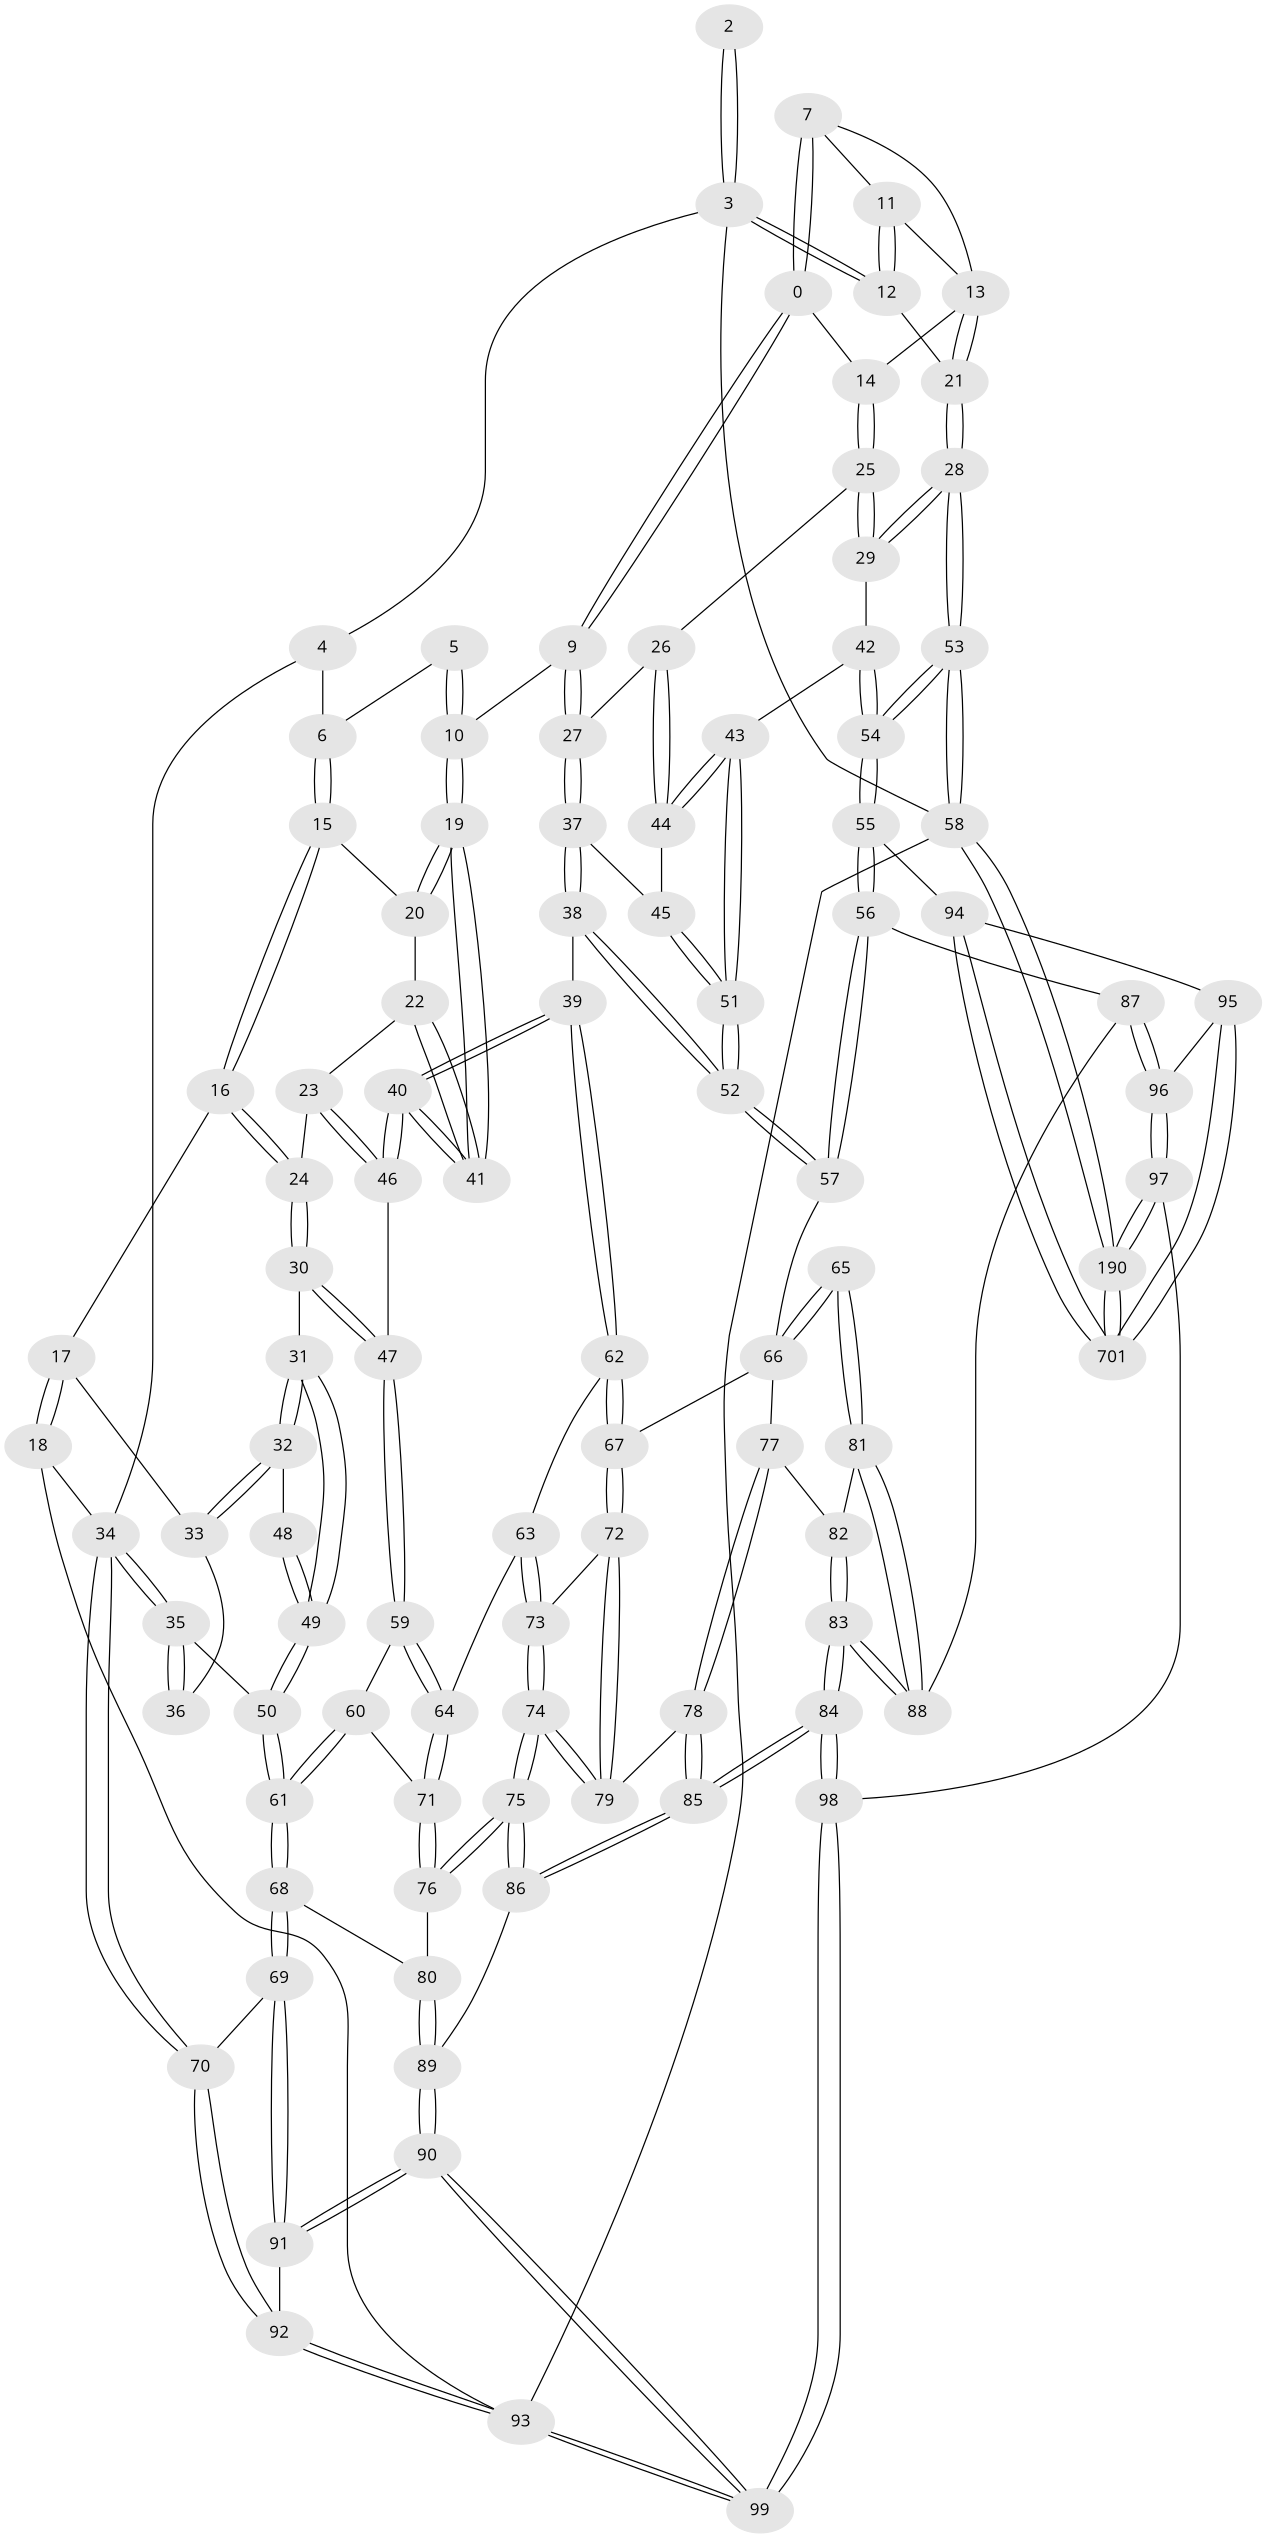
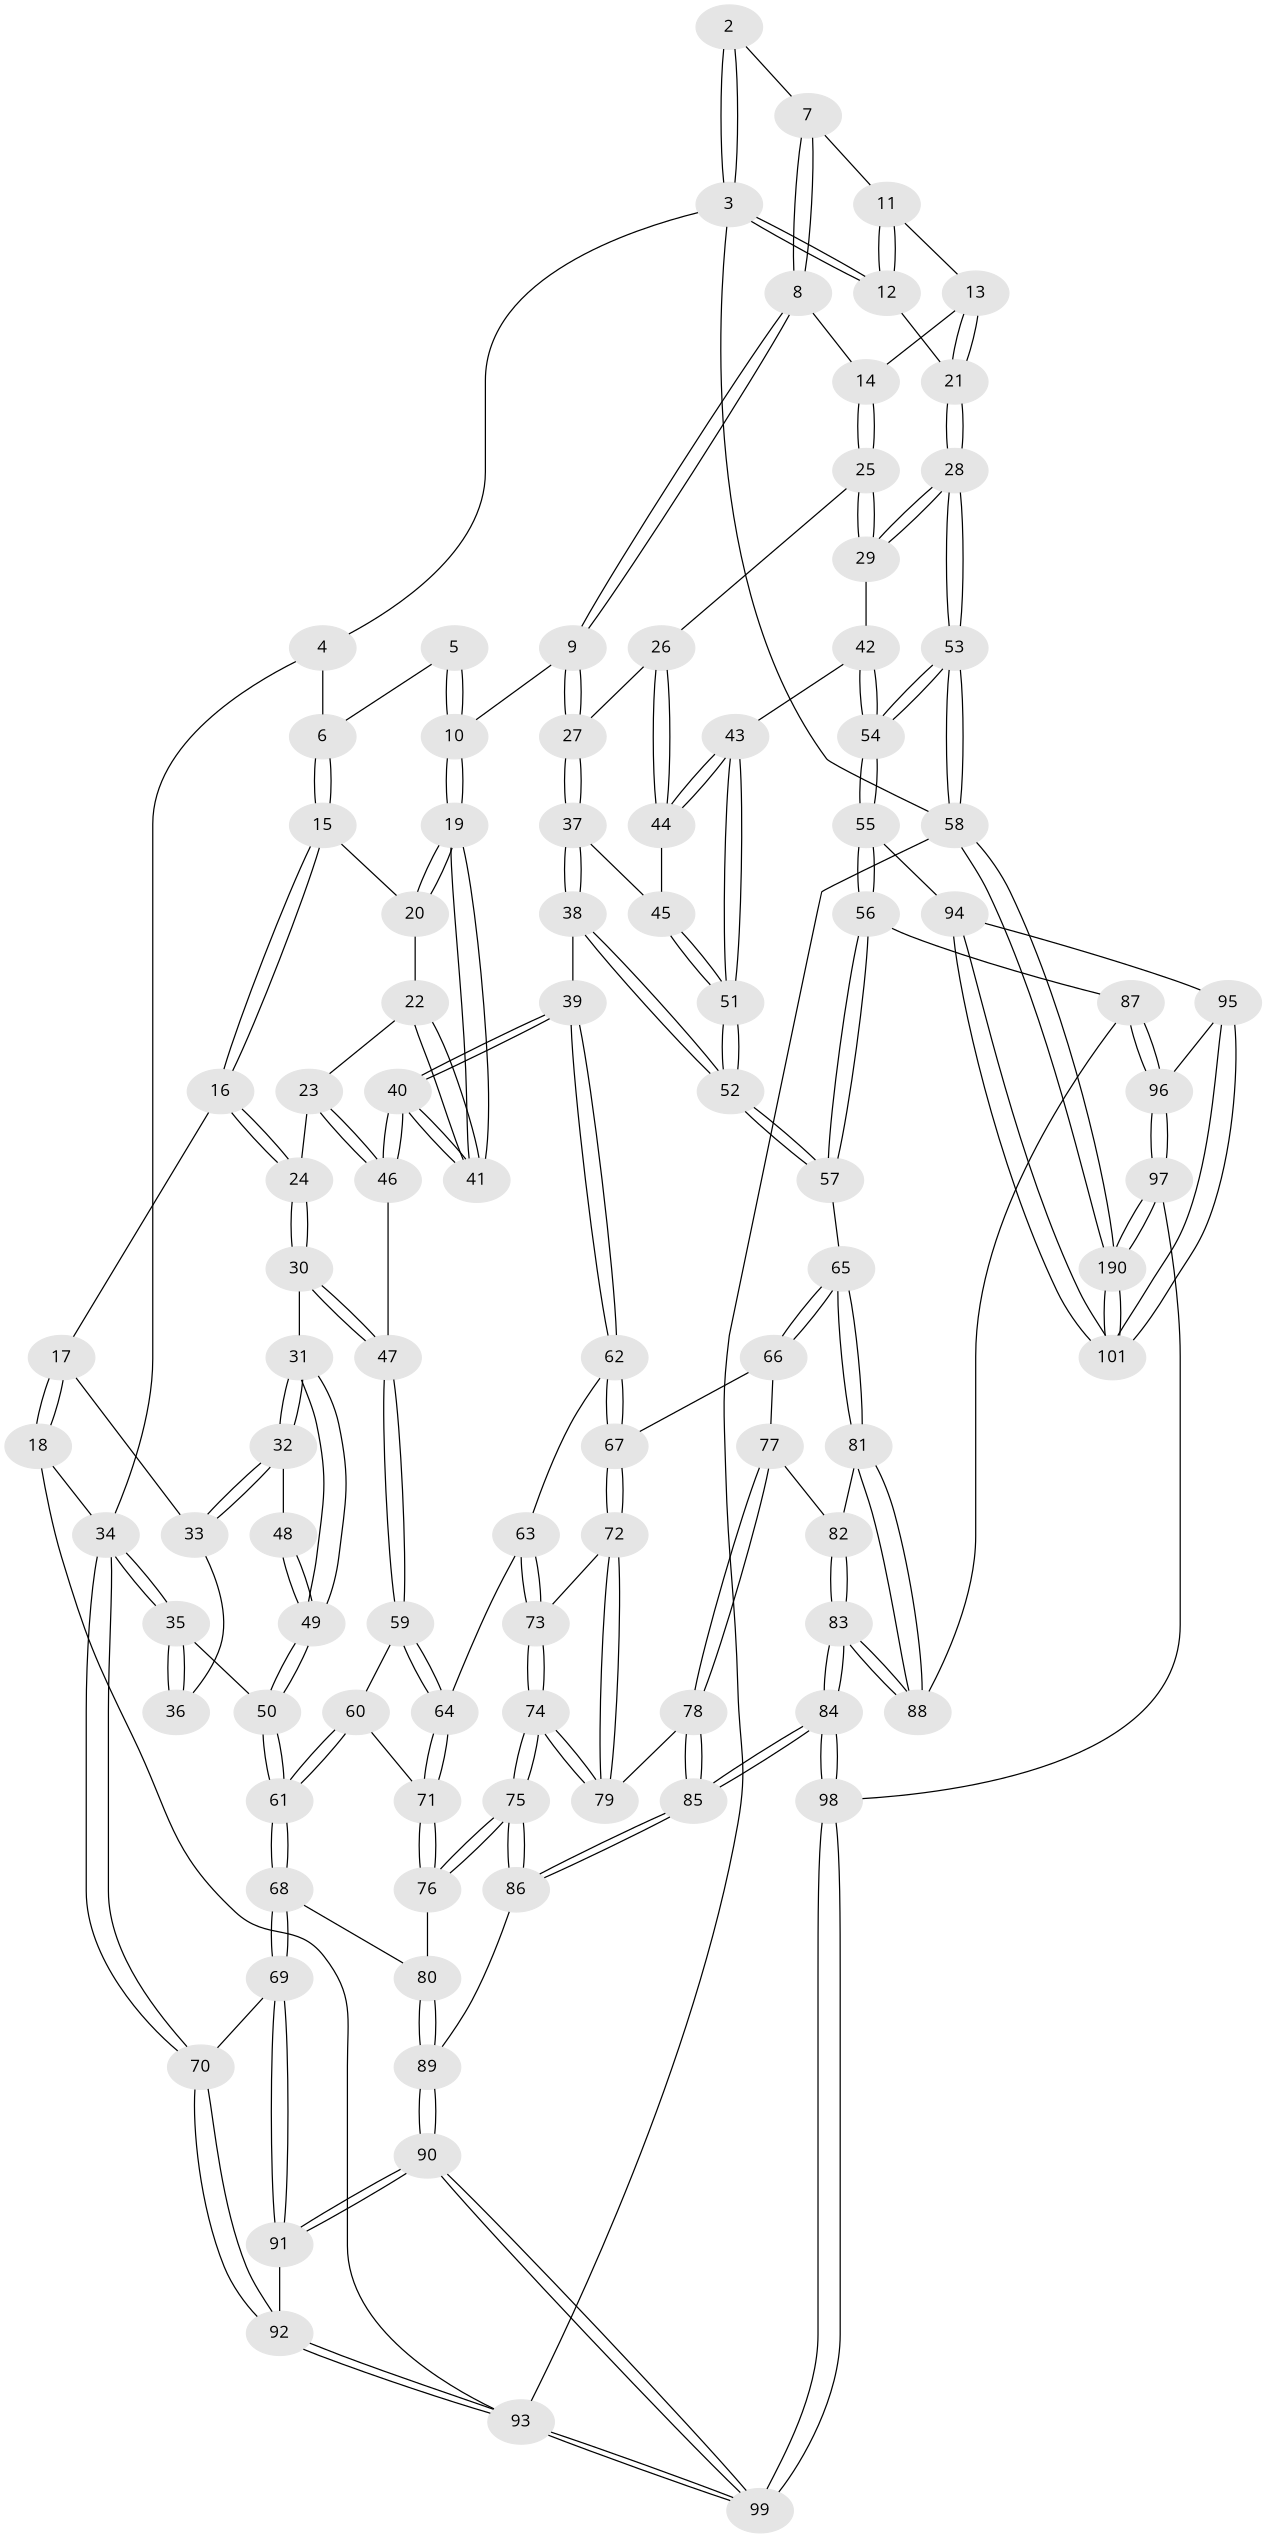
edge "7" -- "13": now "7" -- "2"
node "0": label "0" -> "8"
edge "57" -- "66": now "57" -- "65"
node "701": label "701" -> "101"
